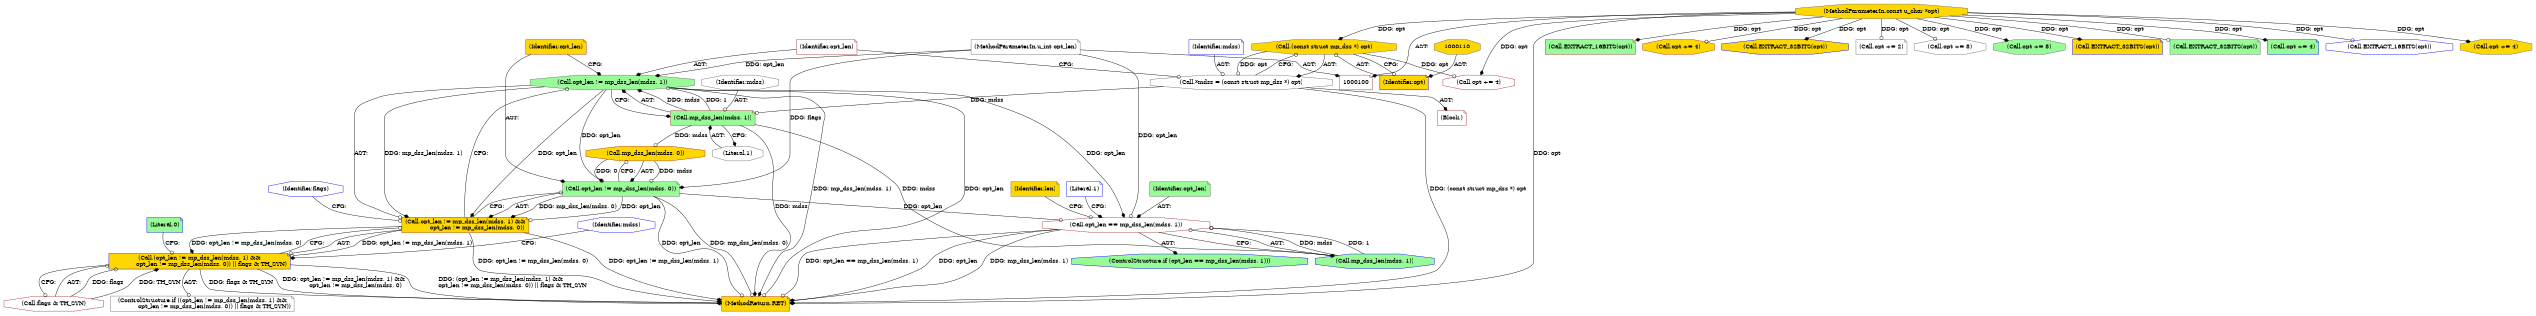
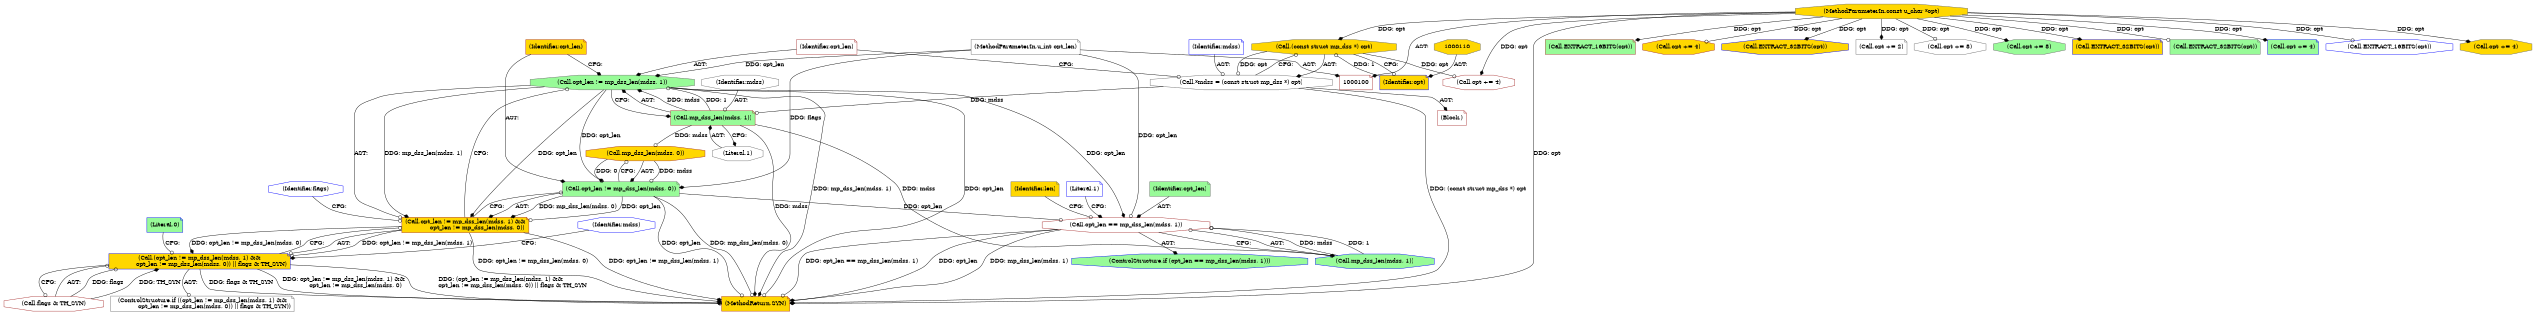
edge "(MethodParameterIn,const u_char *opt)" -> "(Call,opt += 2)": arrowhead odot -> diamond
edge "(Identifier,opt)" -> "(Call,(const struct mp_dss *) opt)": label "AST: " -> "DDG: 1"
node "(MethodReturn,RET)": label "(MethodReturn,RET)" -> "(MethodReturn,SYN)"
